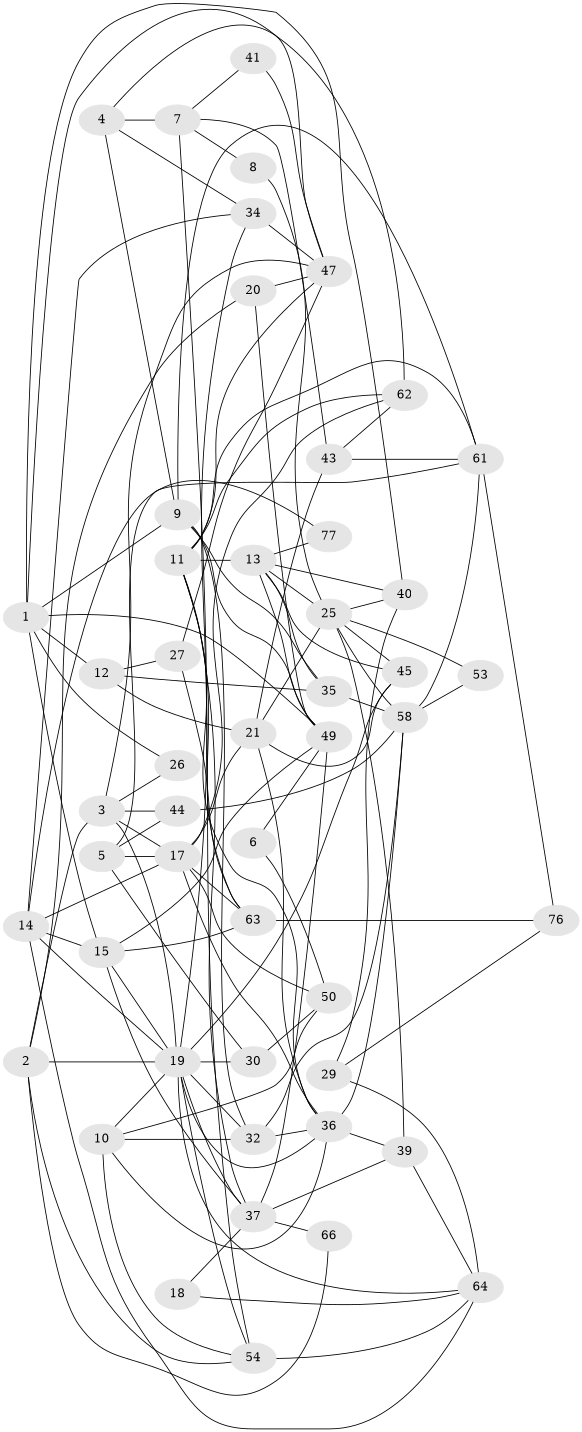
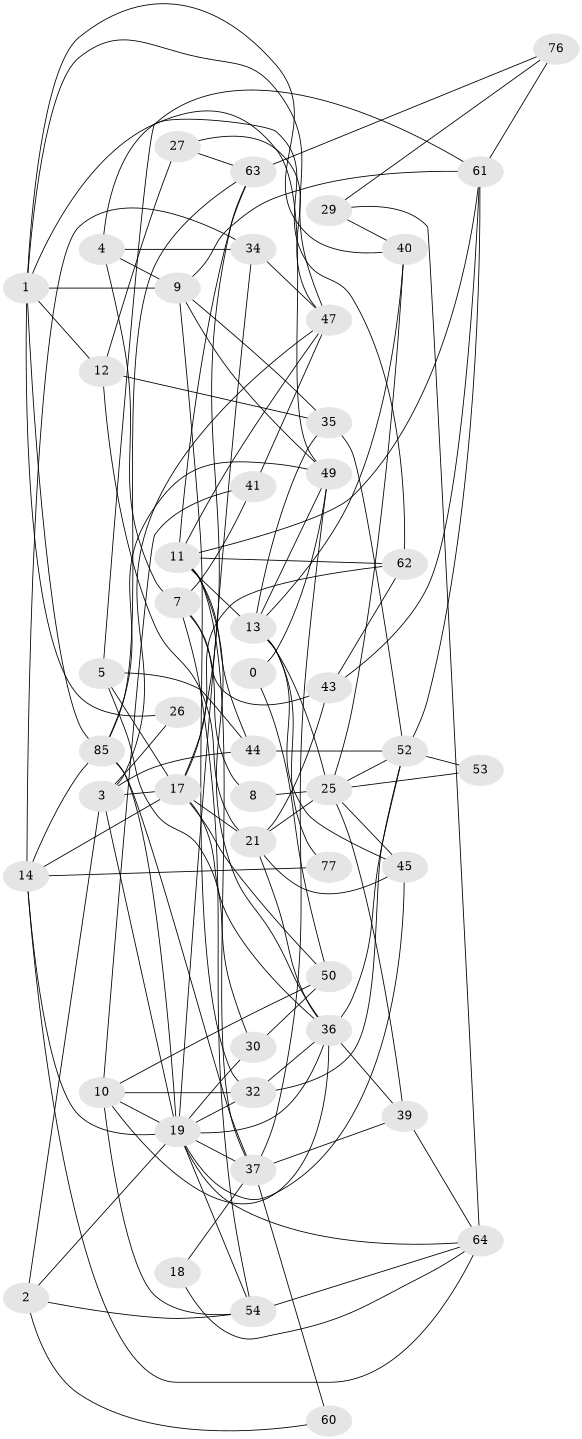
node "20": removed
edge "11" -- "44": added
node "58": label "58" -> "52"
edge "41" -- "10": added
node "6": label "6" -> "0"
node "15": label "15" -> "85"
node "66": label "66" -> "60"
